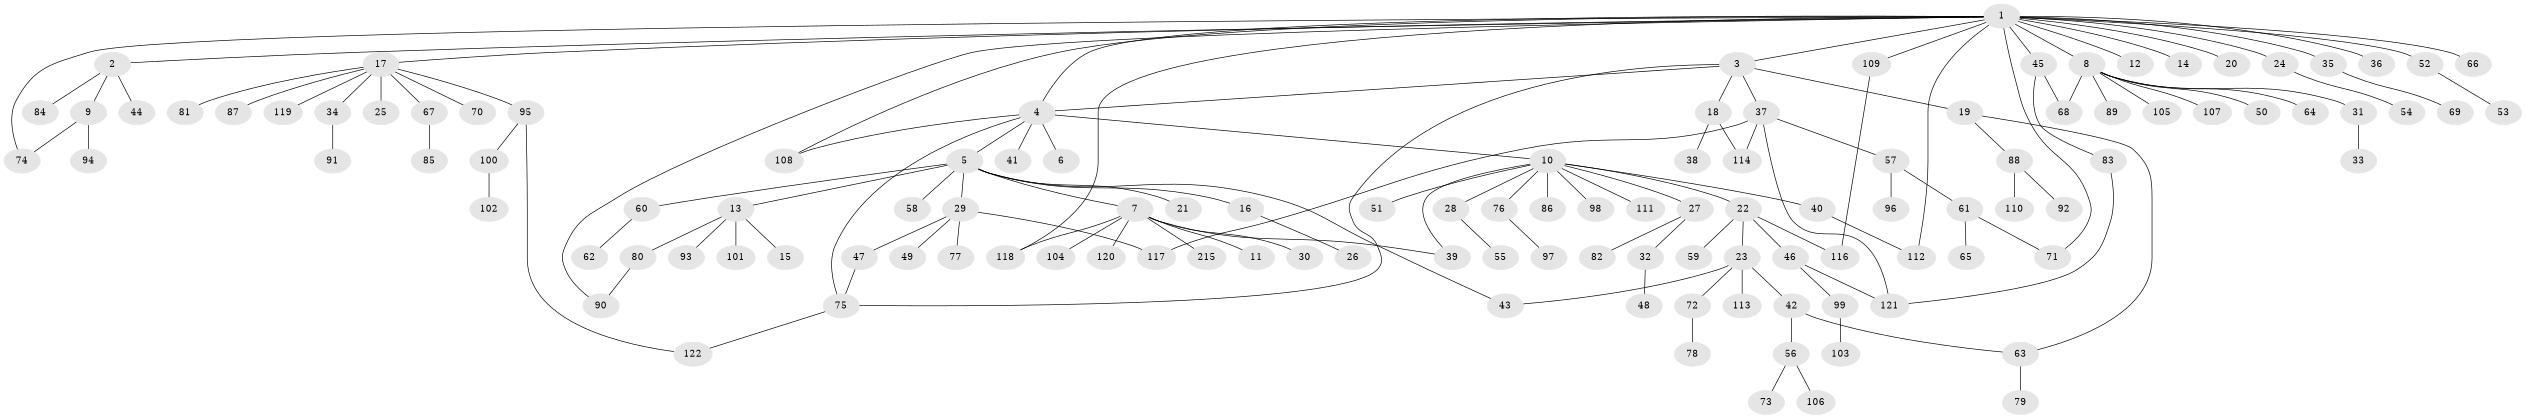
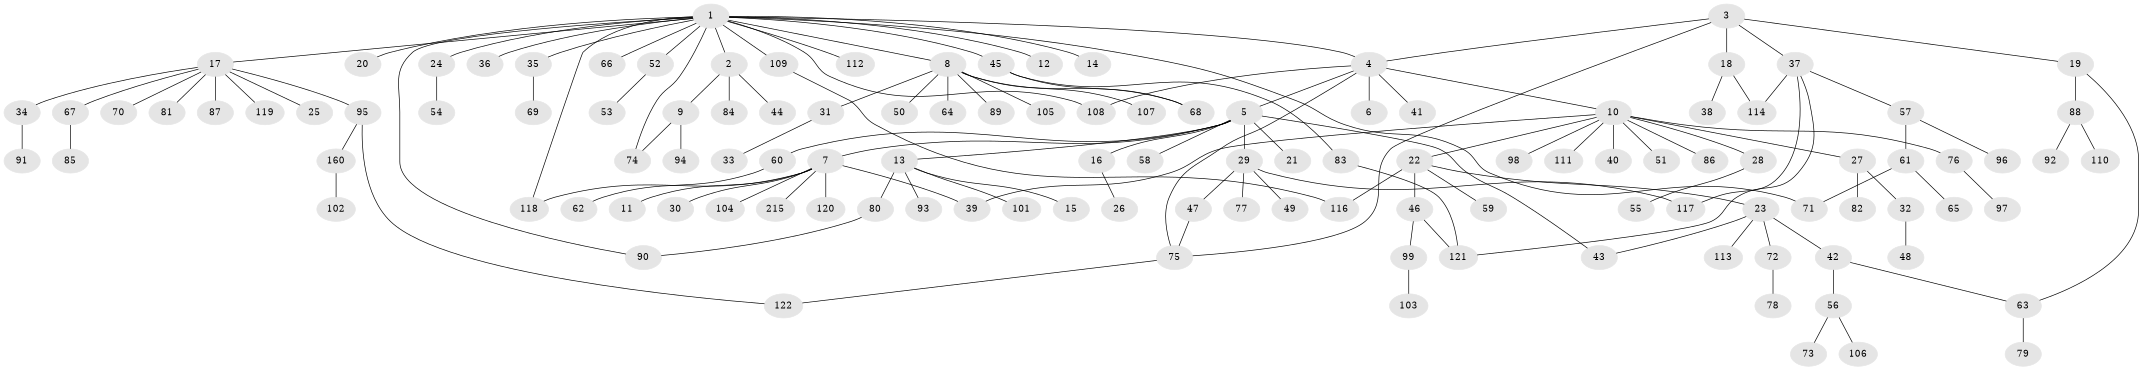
edge "1" -- "3": removed
node "100": label "100" -> "160"
edge "40" -- "112": removed
